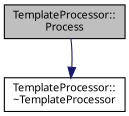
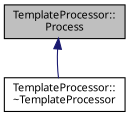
edge "TemplateProcessor:: Process" -> "TemplateProcessor:: ~TemplateProcessor": reversed
